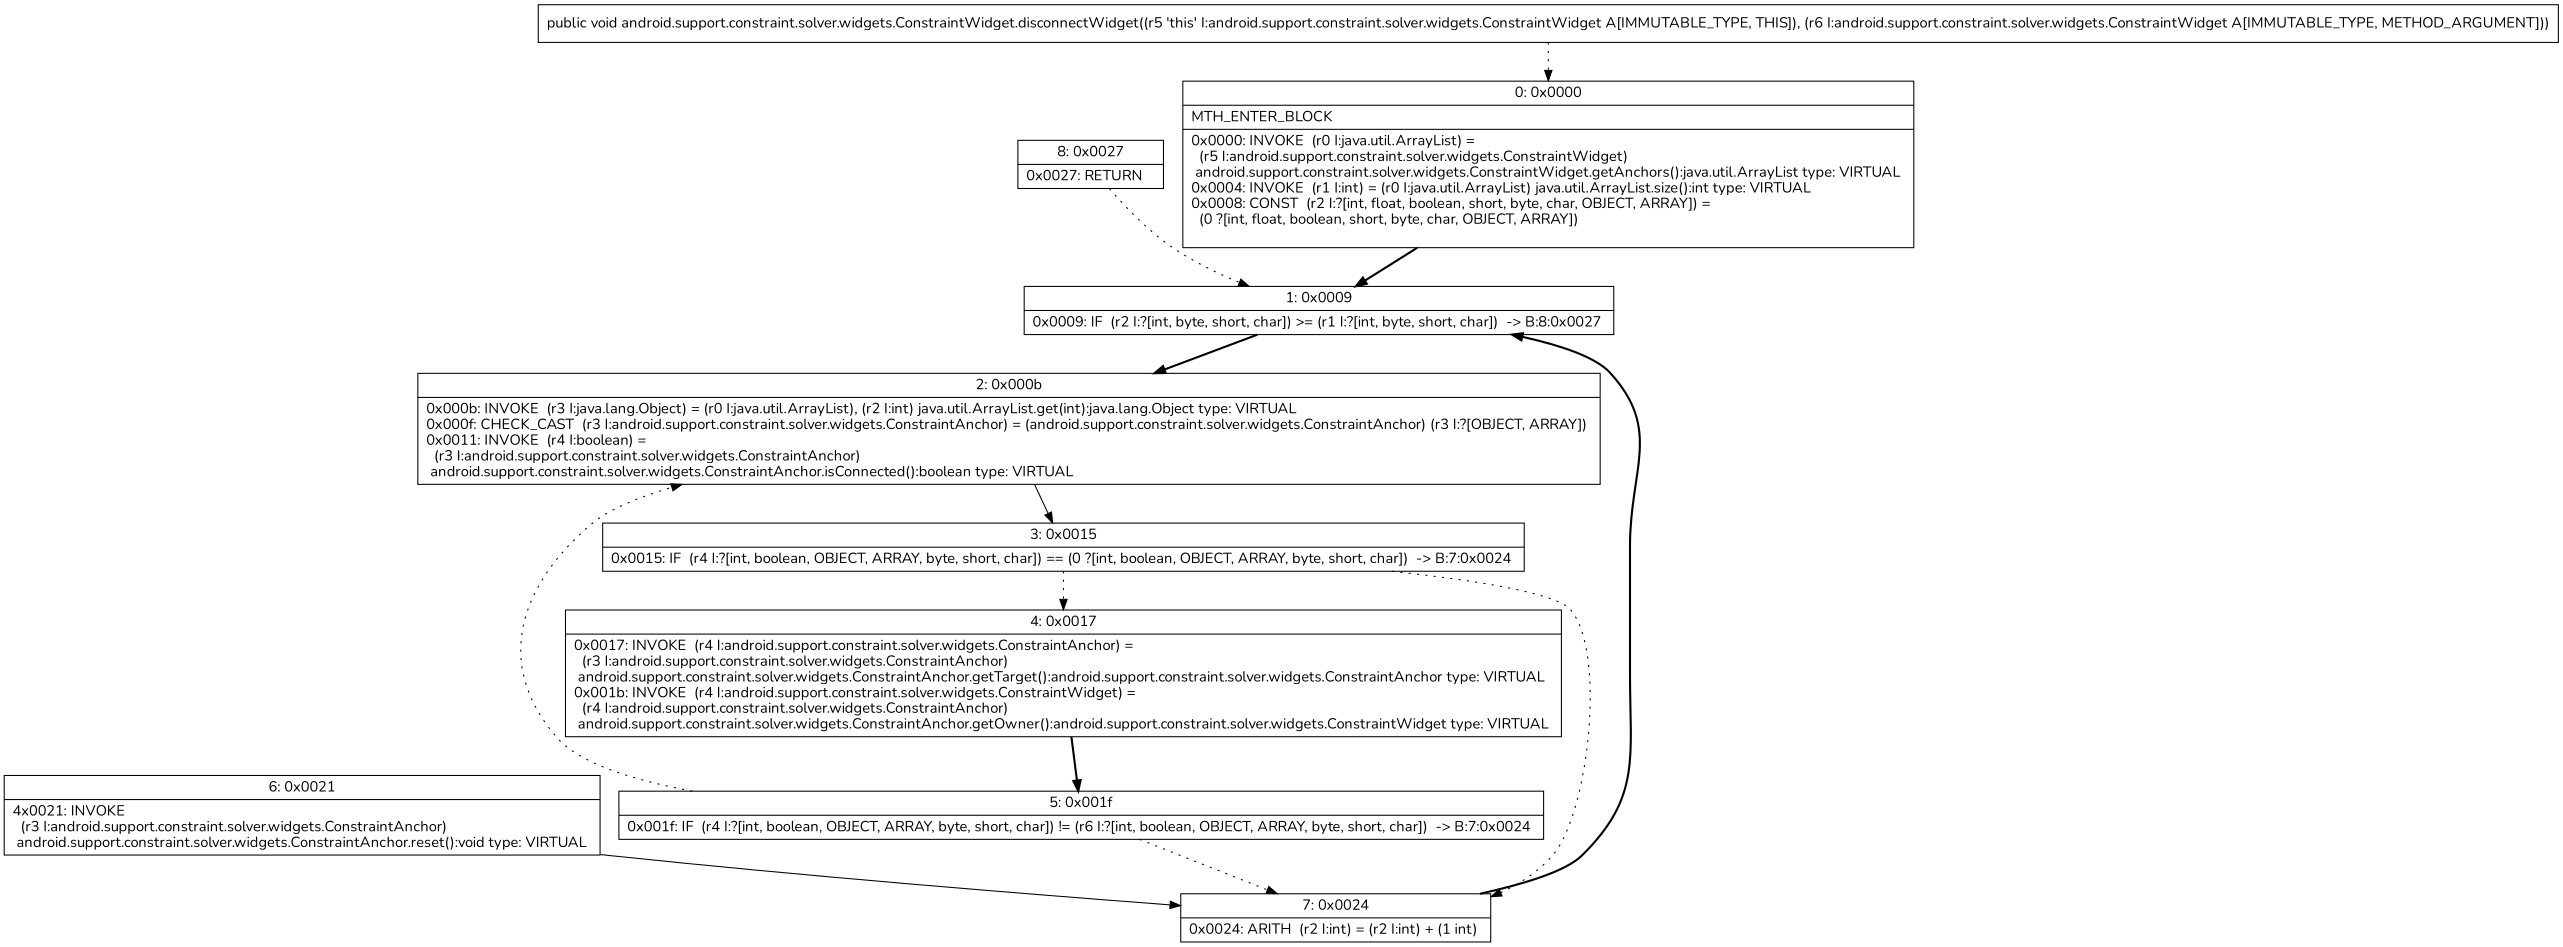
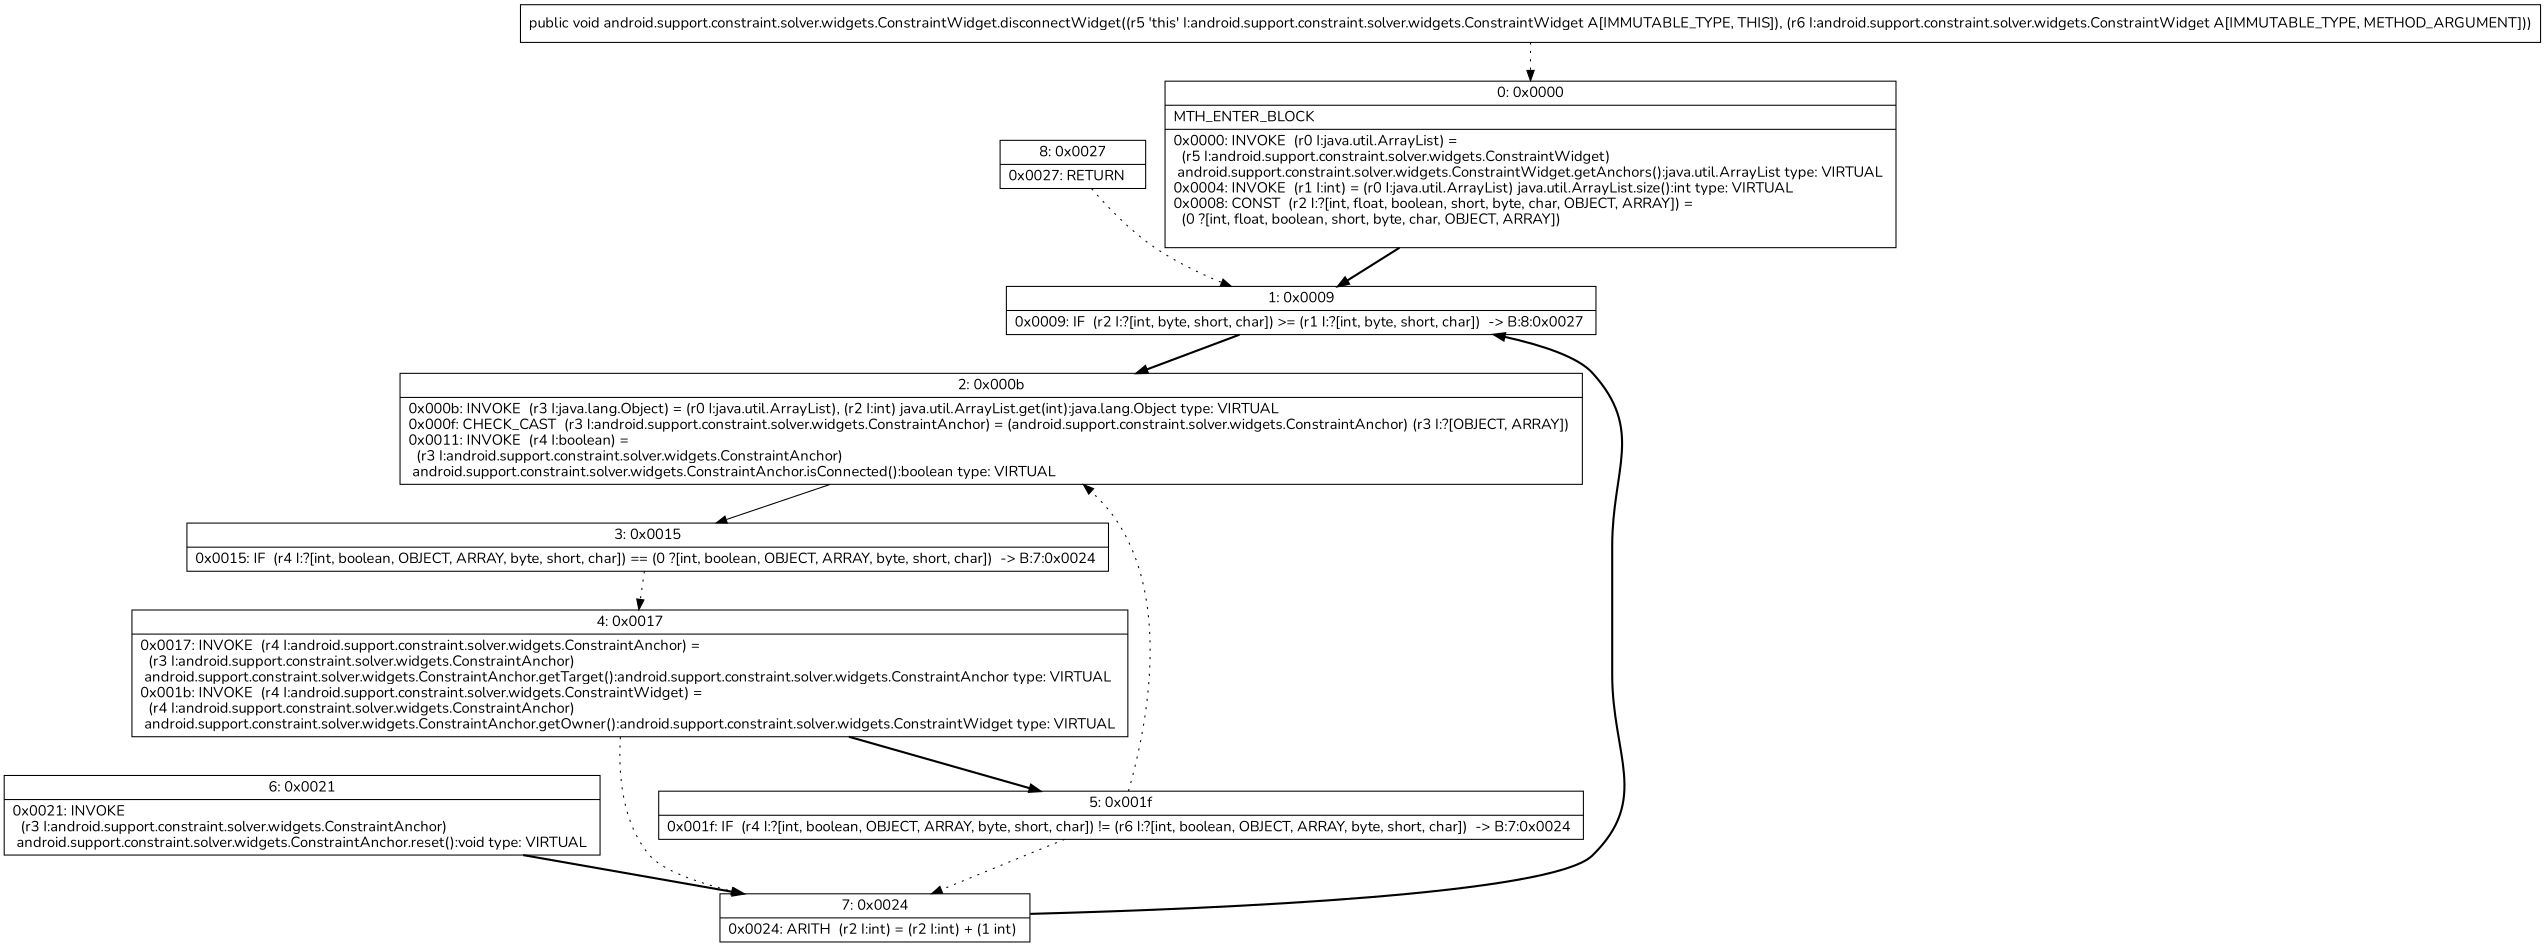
edge "3: 0x0015" -> "7: 0x0024": now "4: 0x0017" -> "7: 0x0024"
node "6: 0x0021": text "4x0021: INVOKE" -> "0x0021: INVOKE"
edge "6: 0x0021" -> "7: 0x0024": style solid -> bold
